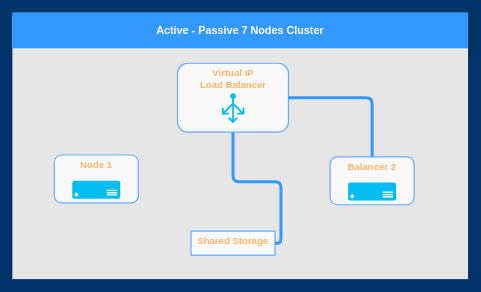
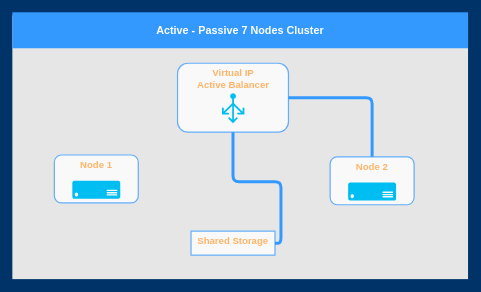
node "Virtual IP Load Balancer": label "Virtual IP Load Balancer" -> "Virtual IP Active Balancer"
node "Balancer 2": label "Balancer 2" -> "Node 2"
